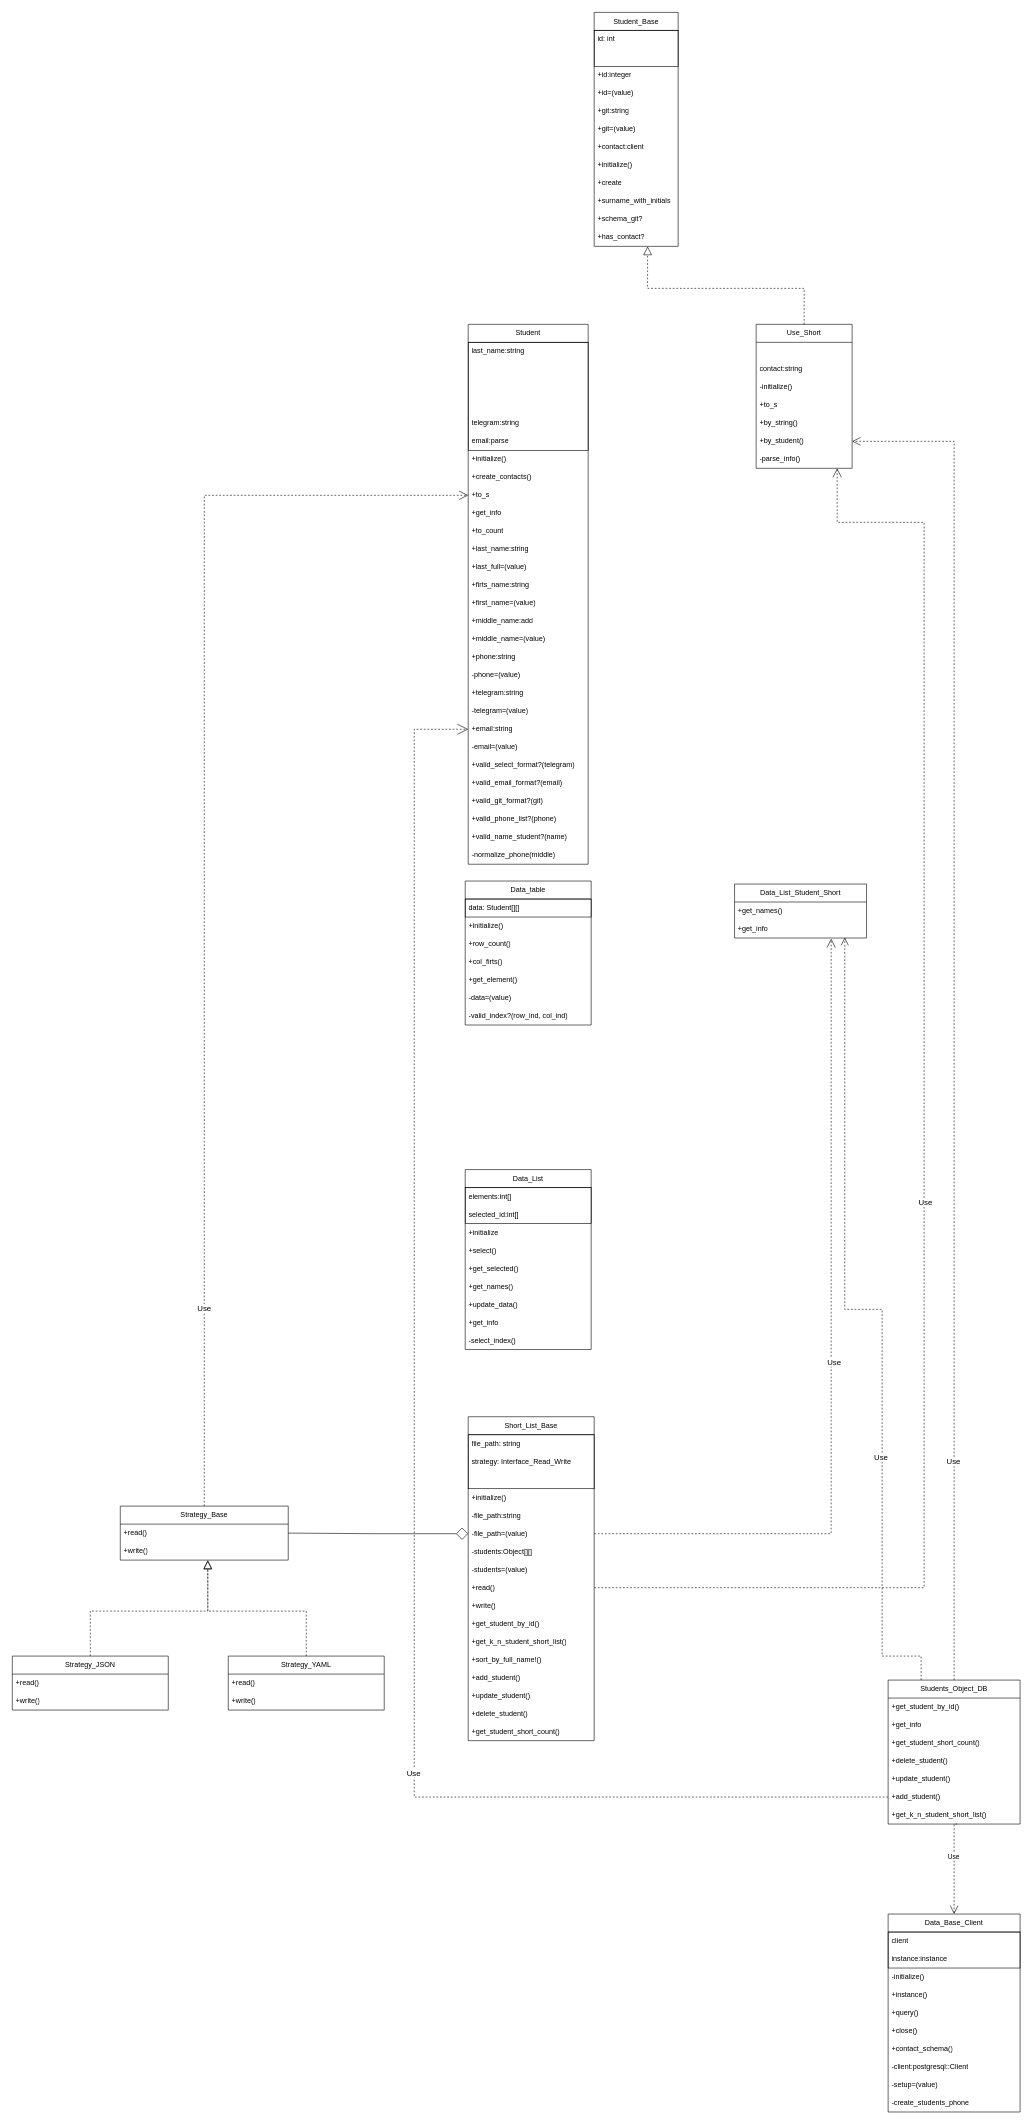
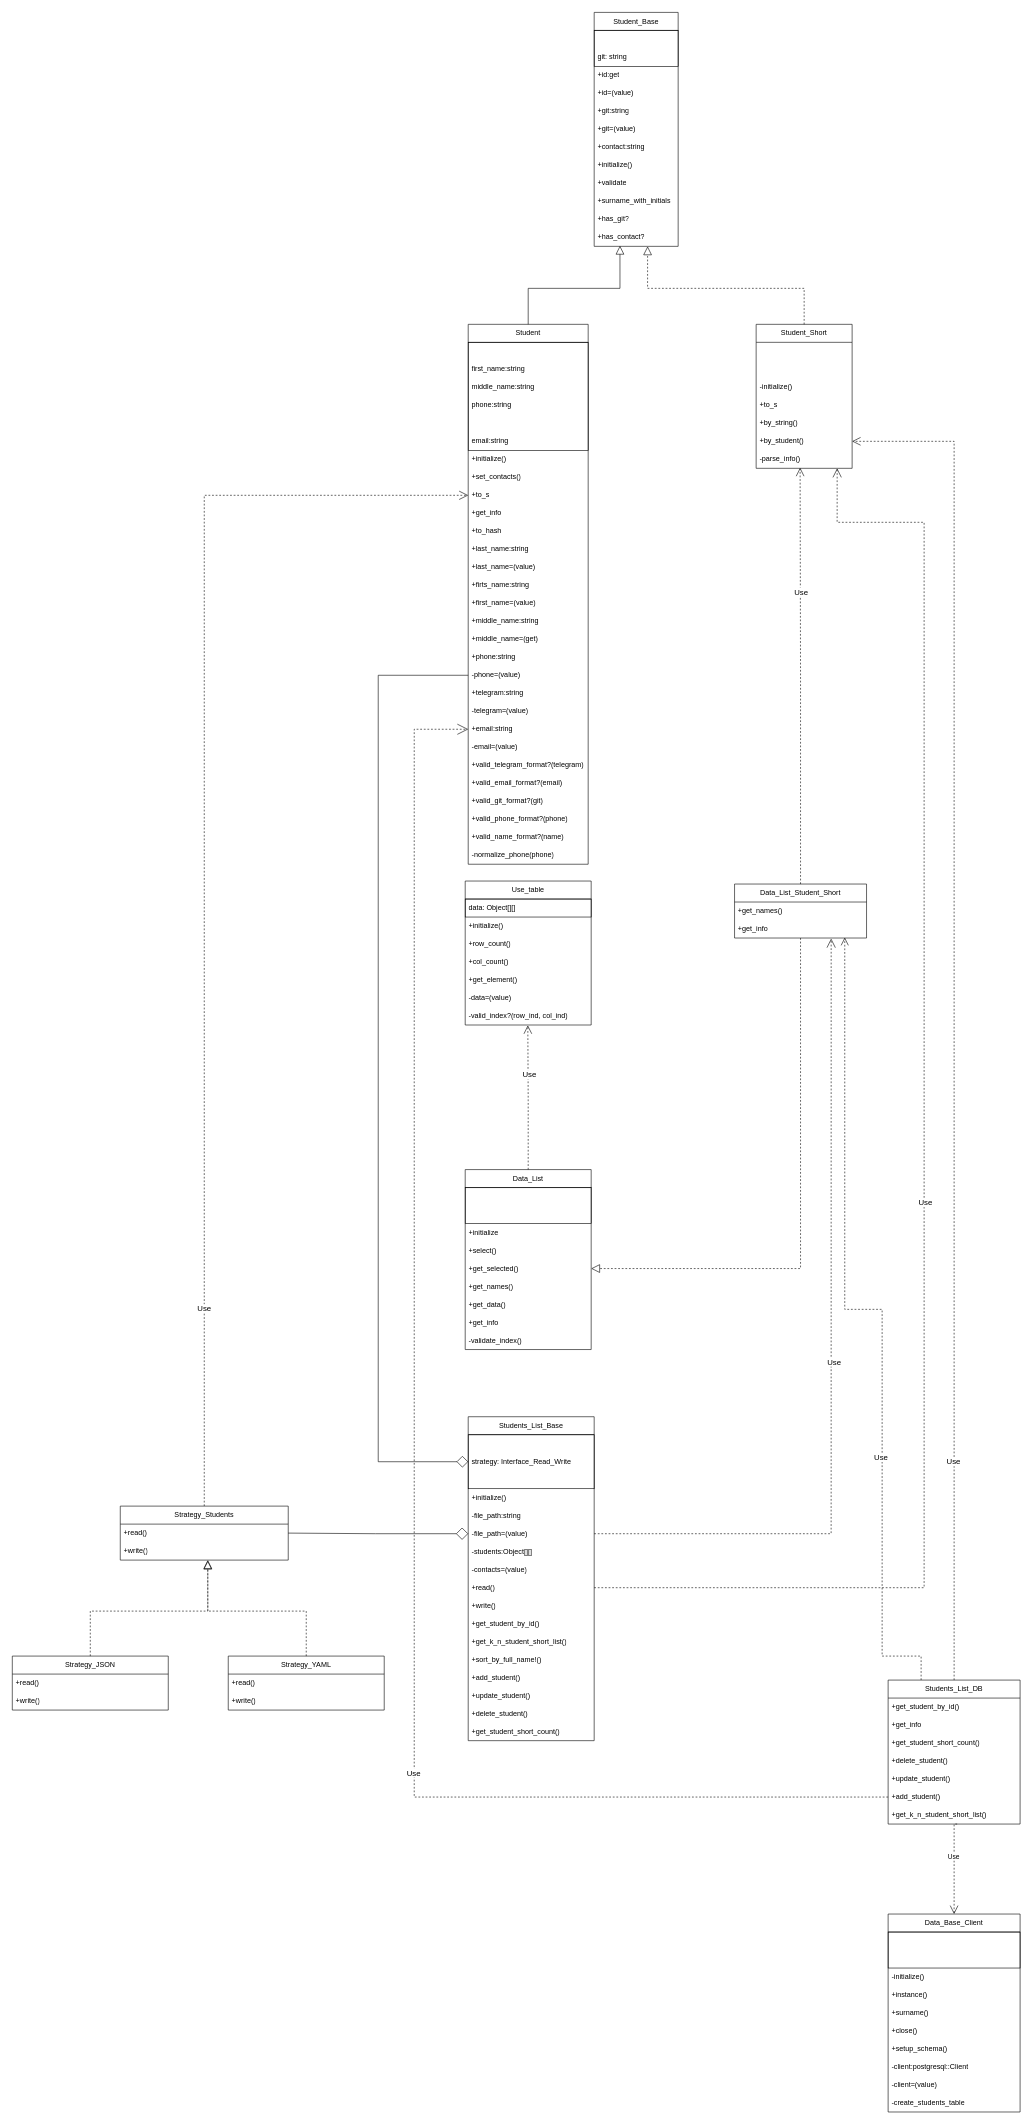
node "id: int": removed
node "git: string": added
node "+id:integer": label "+id:integer" -> "+id:get"
node "+contact:client": label "+contact:client" -> "+contact:string"
node "+create": label "+create" -> "+validate"
node "+schema_git?": label "+schema_git?" -> "+has_git?"
edge "Student" -> "+has_contact?": added
node "Use_Short": label "Use_Short" -> "Student_Short"
node "last_name:string": removed
node "first_name:string": added
node "contact:string": removed
node "middle_name:string": added
node "phone:string": added
node "telegram:string": removed
node "email:parse": label "email:parse" -> "email:string"
node "+create_contacts()": label "+create_contacts()" -> "+set_contacts()"
node "+to_count": label "+to_count" -> "+to_hash"
node "+last_full=(value)": label "+last_full=(value)" -> "+last_name=(value)"
node "+middle_name:add": label "+middle_name:add" -> "+middle_name:string"
node "+middle_name=(value)": label "+middle_name=(value)" -> "+middle_name=(get)"
edge "Data_List_Student_Short" -> "-parse_info()": added, label "Use"
node "+valid_select_format?(telegram)": label "+valid_select_format?(telegram)" -> "+valid_telegram_format?(telegram)"
node "+valid_phone_list?(phone)": label "+valid_phone_list?(phone)" -> "+valid_phone_format?(phone)"
node "+valid_name_student?(name)": label "+valid_name_student?(name)" -> "+valid_name_format?(name)"
node "-normalize_phone(middle)": label "-normalize_phone(middle)" -> "-normalize_phone(phone)"
node "Data_table": label "Data_table" -> "Use_table"
node "data: Student[][]": label "data: Student[][]" -> "data: Object[][]"
node "+col_firts()": label "+col_firts()" -> "+col_count()"
edge "-phone=(value)" -> "strategy: Interface_Read_Write": added
edge "Data_List" -> "-valid_index?(row_ind, col_ind)": added, label "Use"
node "elements:int[]": removed
edge "Data_List_Student_Short" -> "+get_selected()": added
node "selected_id:int[]": removed
node "+update_data()": label "+update_data()" -> "+get_data()"
node "-select_index()": label "-select_index()" -> "-validate_index()"
node "Short_List_Base": label "Short_List_Base" -> "Students_List_Base"
node "file_path: string": removed
node "Strategy_Base": label "Strategy_Base" -> "Strategy_Students"
node "-students=(value)": label "-students=(value)" -> "-contacts=(value)"
node "Students_Object_DB": label "Students_Object_DB" -> "Students_List_DB"
node "client": removed
node "instance:instance": removed
node "+query()": label "+query()" -> "+surname()"
node "+contact_schema()": label "+contact_schema()" -> "+setup_schema()"
node "-setup=(value)": label "-setup=(value)" -> "-client=(value)"
node "-create_students_phone": label "-create_students_phone" -> "-create_students_table"
